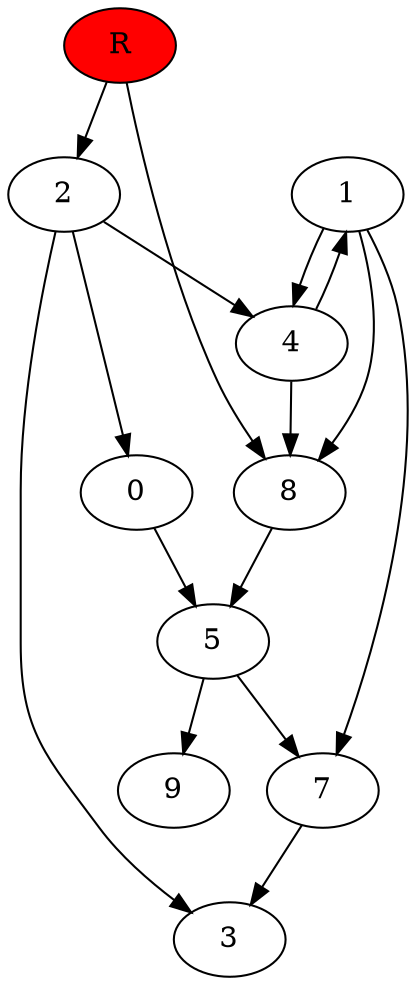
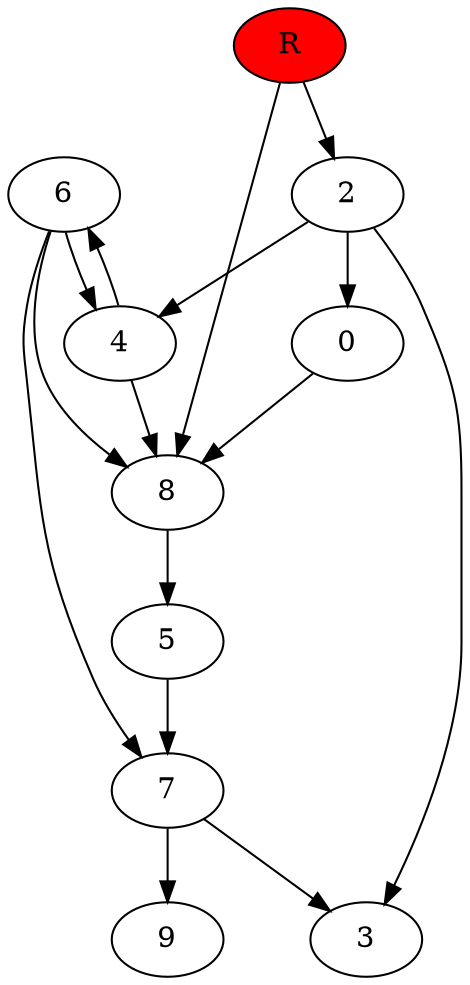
node "1": label "1" -> "6"
edge "0" -> "5": now "0" -> "8"
edge "5" -> "9": now "7" -> "9"
